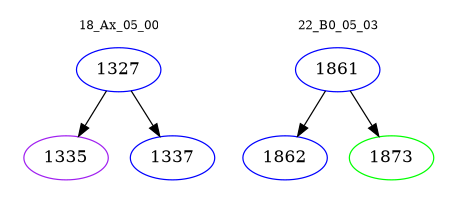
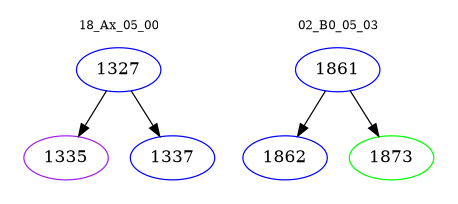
cluster "22_B0_05_03": label "22_B0_05_03" -> "02_B0_05_03"
